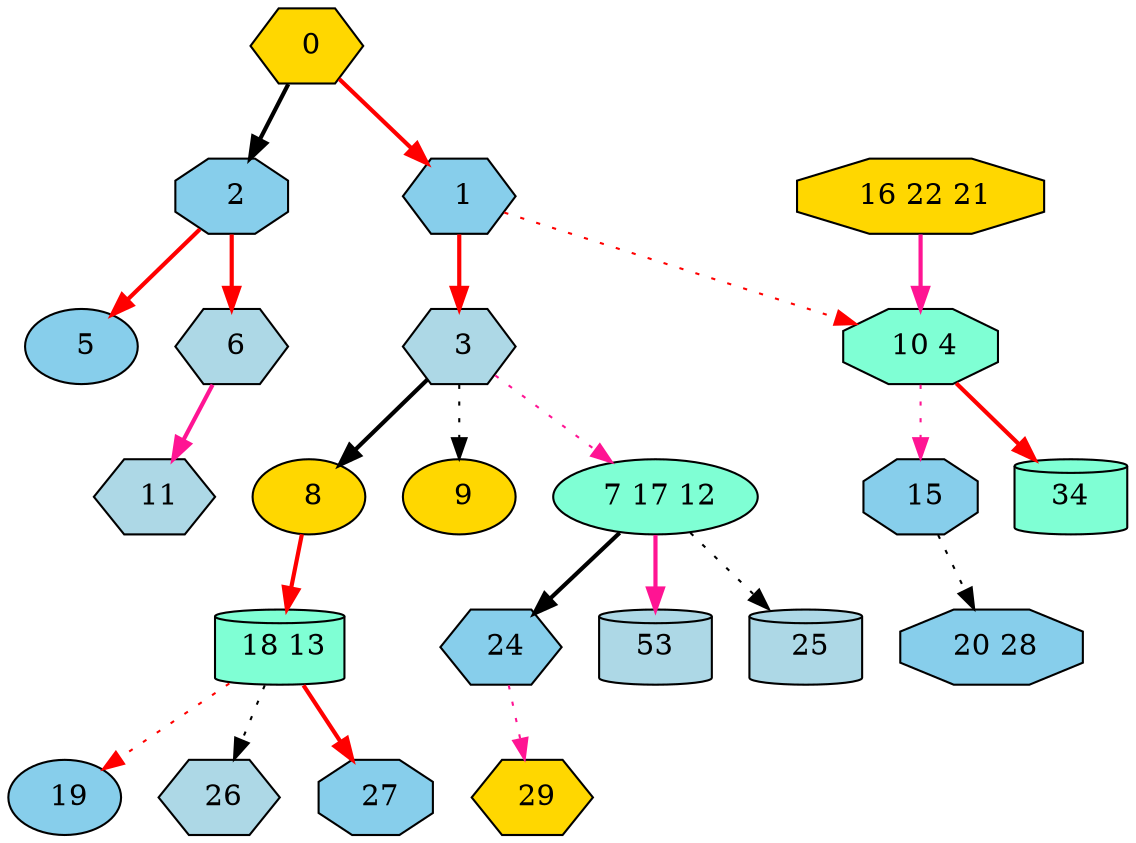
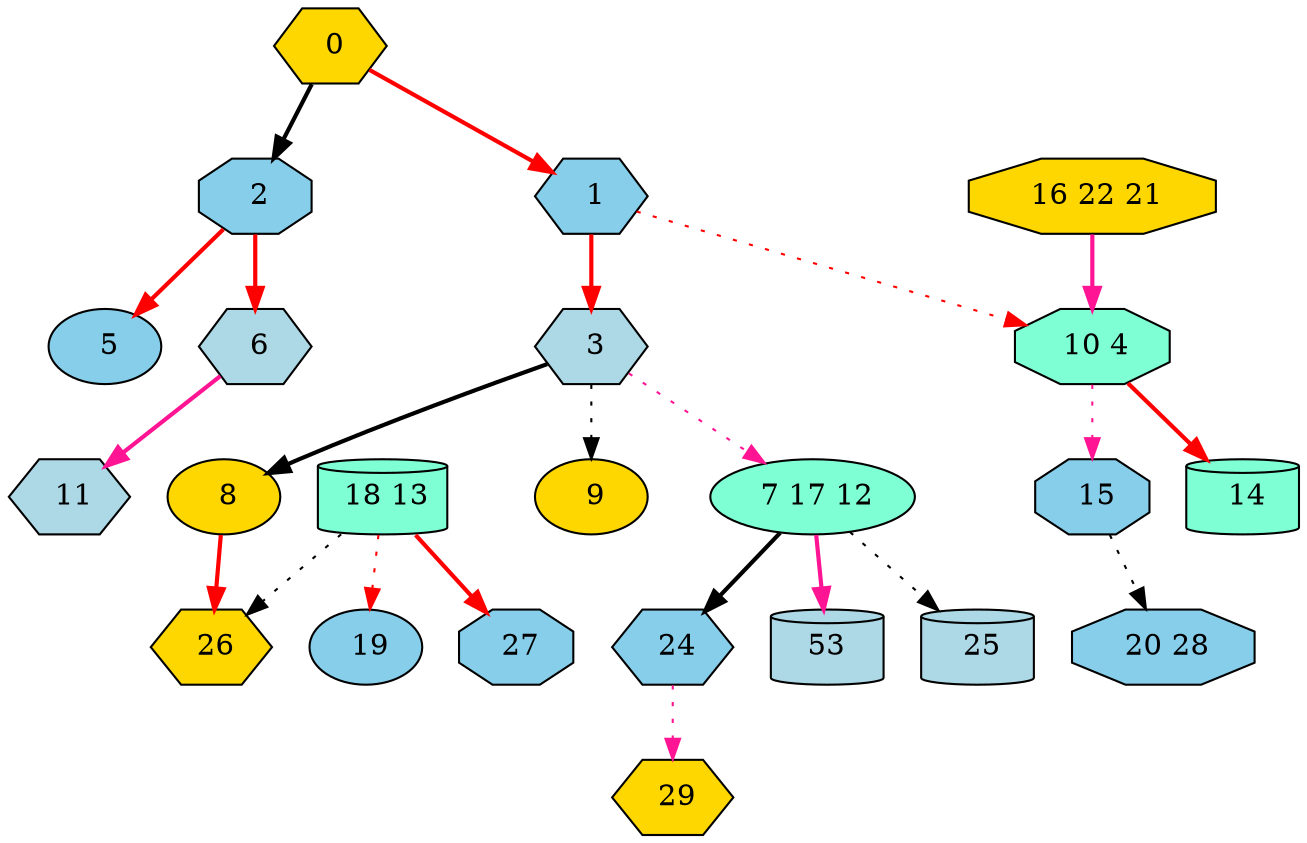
node "34": label "34" -> "14"
edge "8" -> "18 13": now "8" -> "26"
node "26": fillcolor lightblue -> gold
